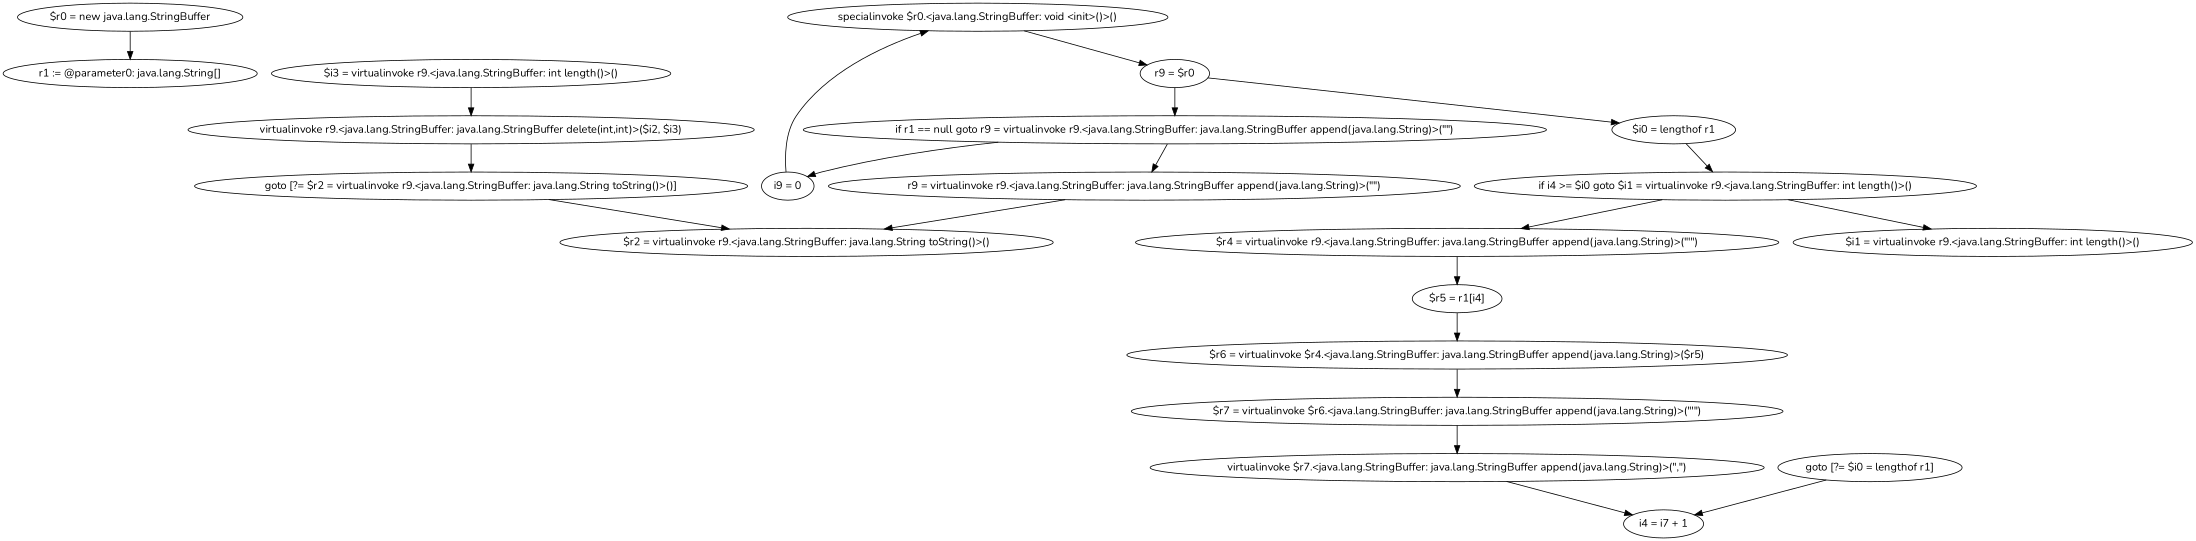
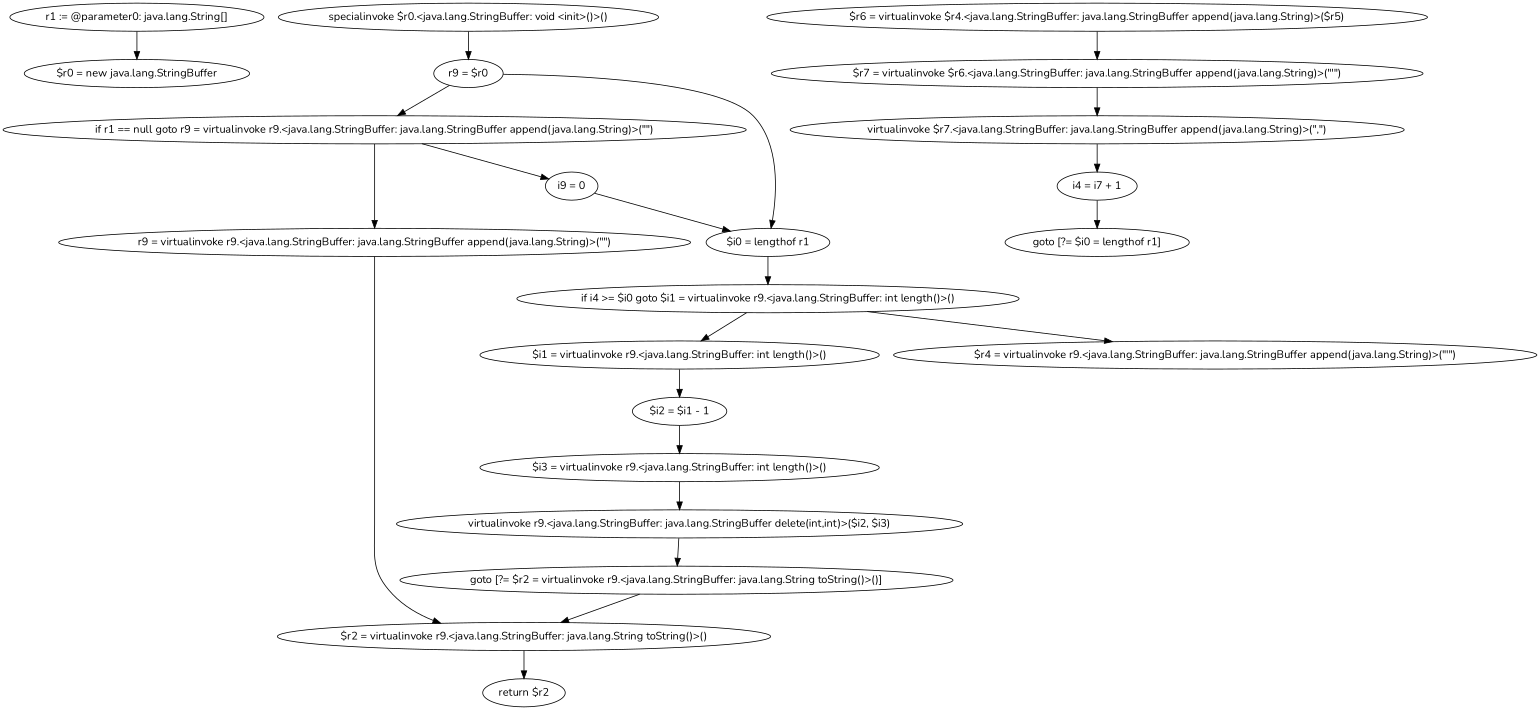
edge "$r0 = new java.lang.StringBuffer" -> "r1 := @parameter0: java.lang.String[]": reversed
edge "i9 = 0" -> "specialinvoke $r0.<java.lang.StringBuffer: void <init>()>()": now "i9 = 0" -> "$i0 = lengthof r1"
node "$r5 = r1[i4]": removed
node "$i2 = $i1 - 1": added
edge "goto [?= $i0 = lengthof r1]" -> "i4 = i7 + 1": reversed
node "return $r2": added
